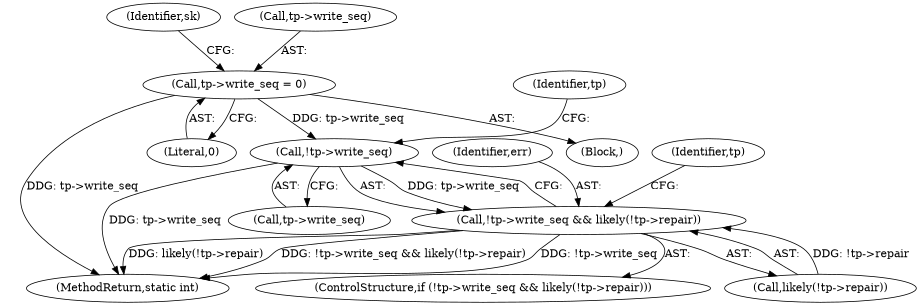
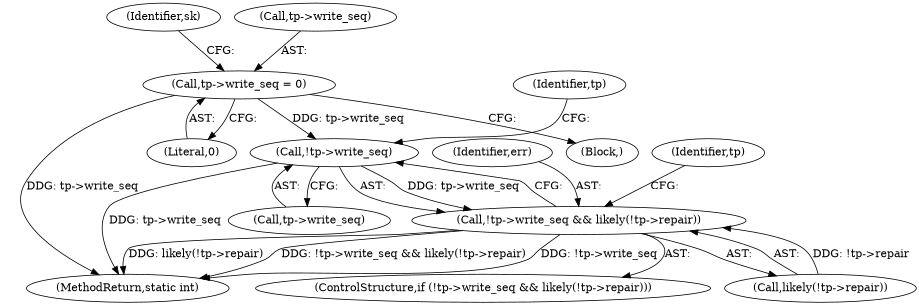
edge "(Call,tp->write_seq = 0)" -> "(Block,)": label "AST: " -> "CFG: "
